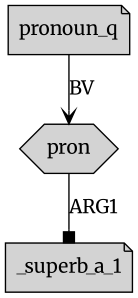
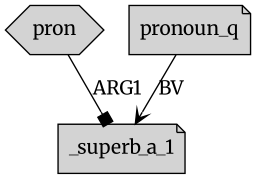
edge "pronoun_q" -> "pron": now "pronoun_q" -> "_superb_a_1"
